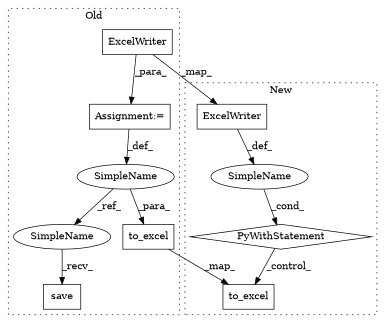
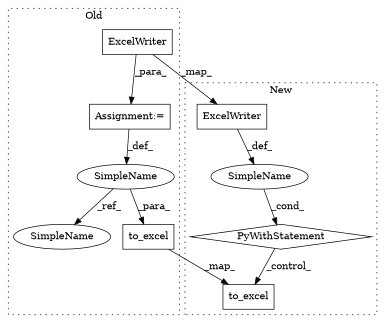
node "save": removed
